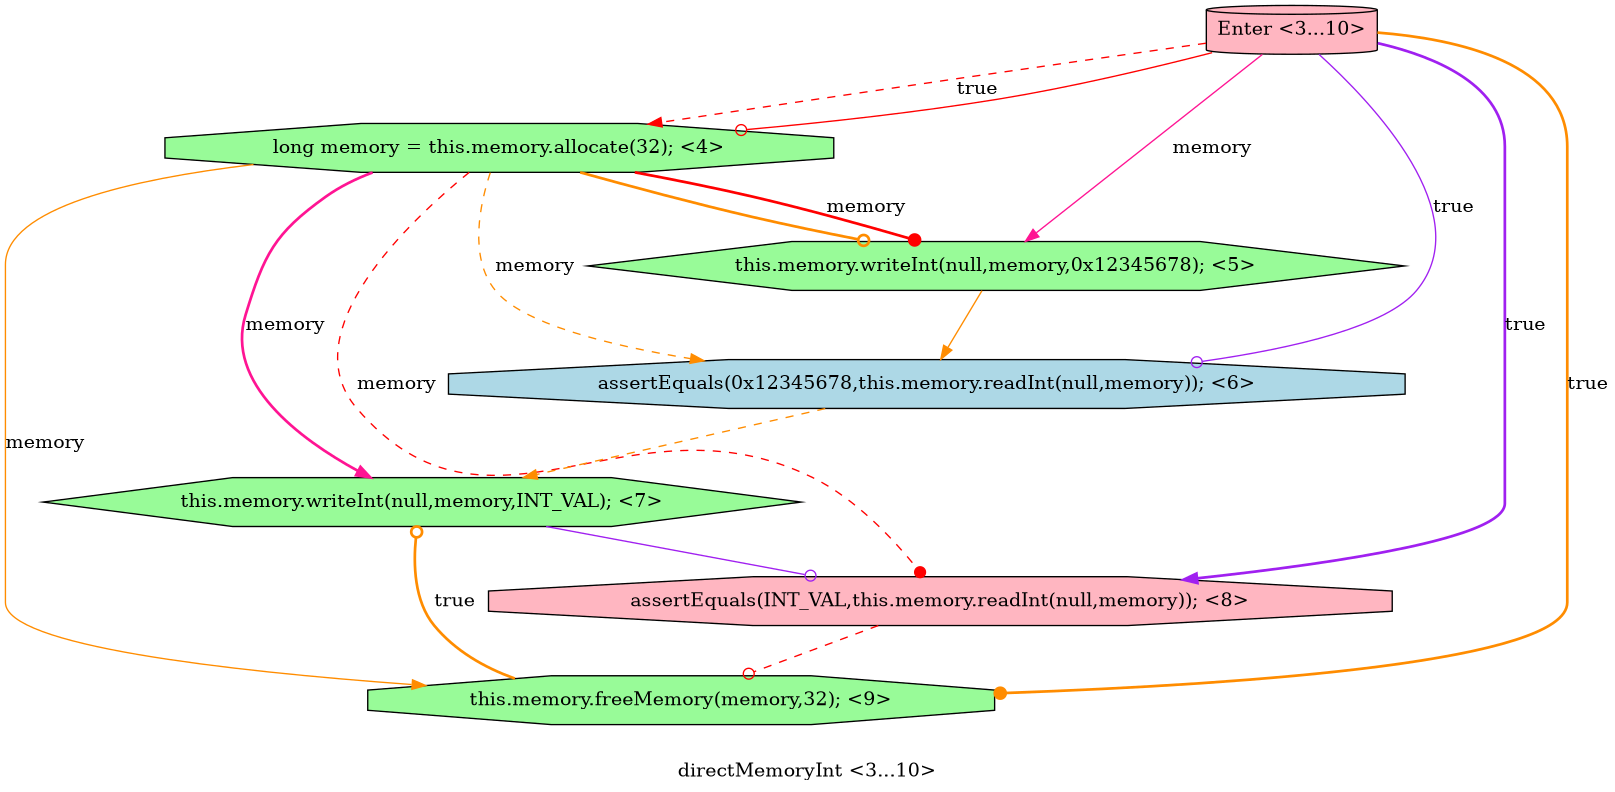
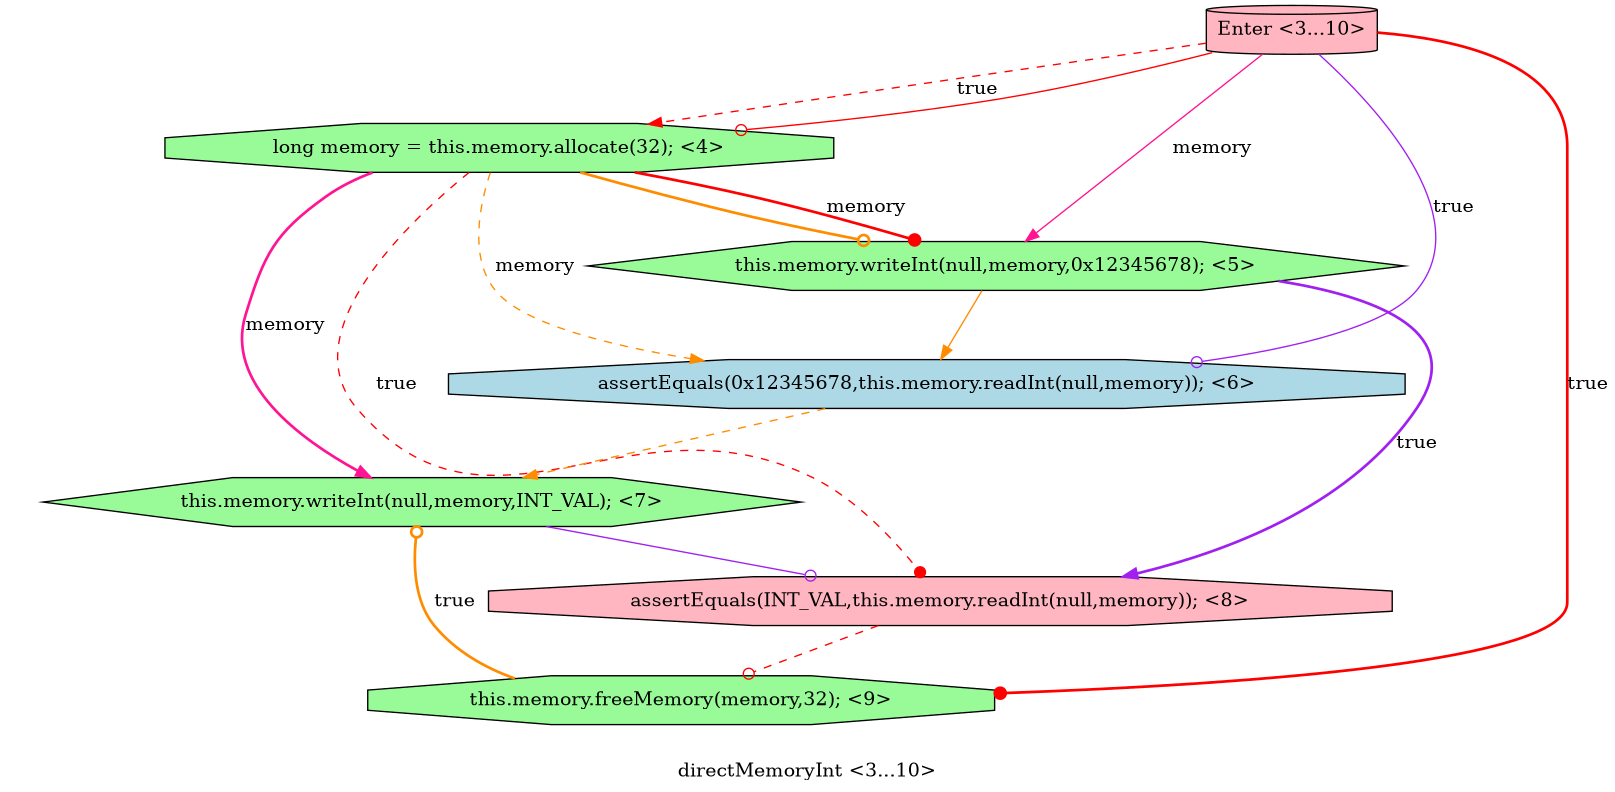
edge "long memory = this.memory.allocate(32); <4>" -> "assertEquals(INT_VAL,this.memory.readInt(null,memory)); <8>": label "memory" -> "true"
edge "Enter <3...10>" -> "assertEquals(INT_VAL,this.memory.readInt(null,memory)); <8>": now "this.memory.writeInt(null,memory,0x12345678); <5>" -> "assertEquals(INT_VAL,this.memory.readInt(null,memory)); <8>"
edge "long memory = this.memory.allocate(32); <4>" -> "this.memory.freeMemory(memory,32); <9>": removed, label "memory"
edge "Enter <3...10>" -> "this.memory.freeMemory(memory,32); <9>": color darkorange -> red
